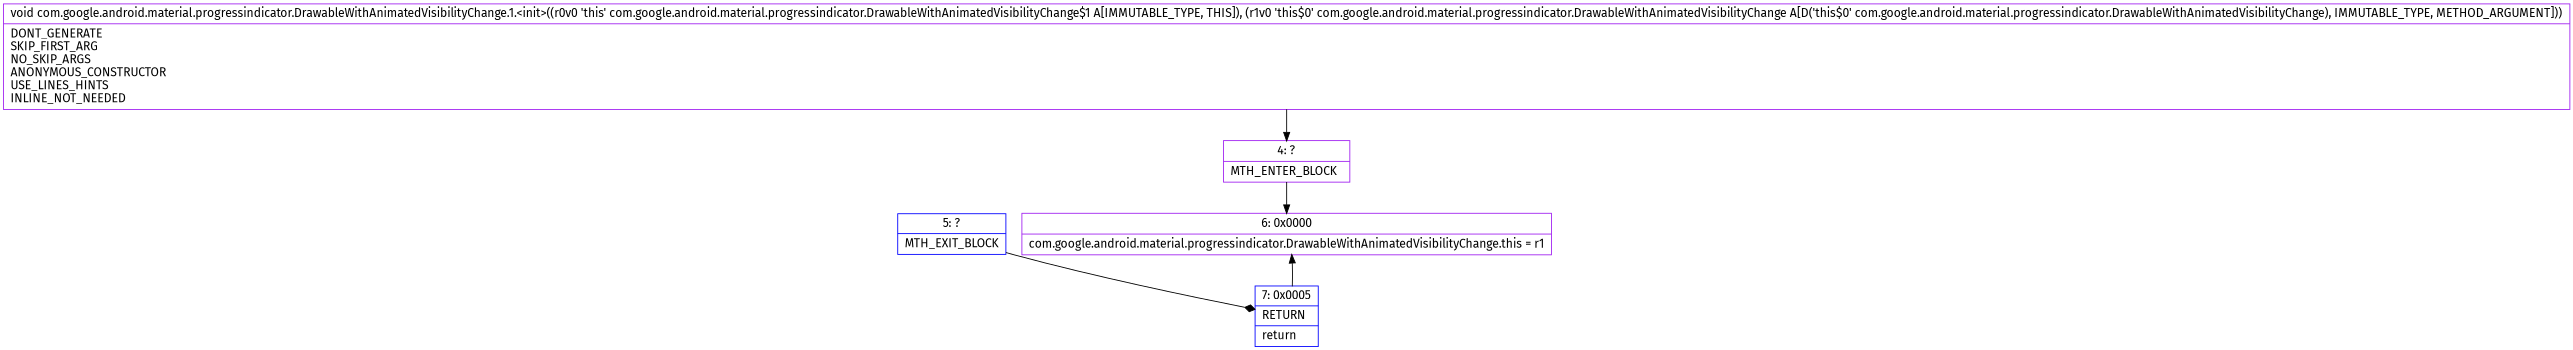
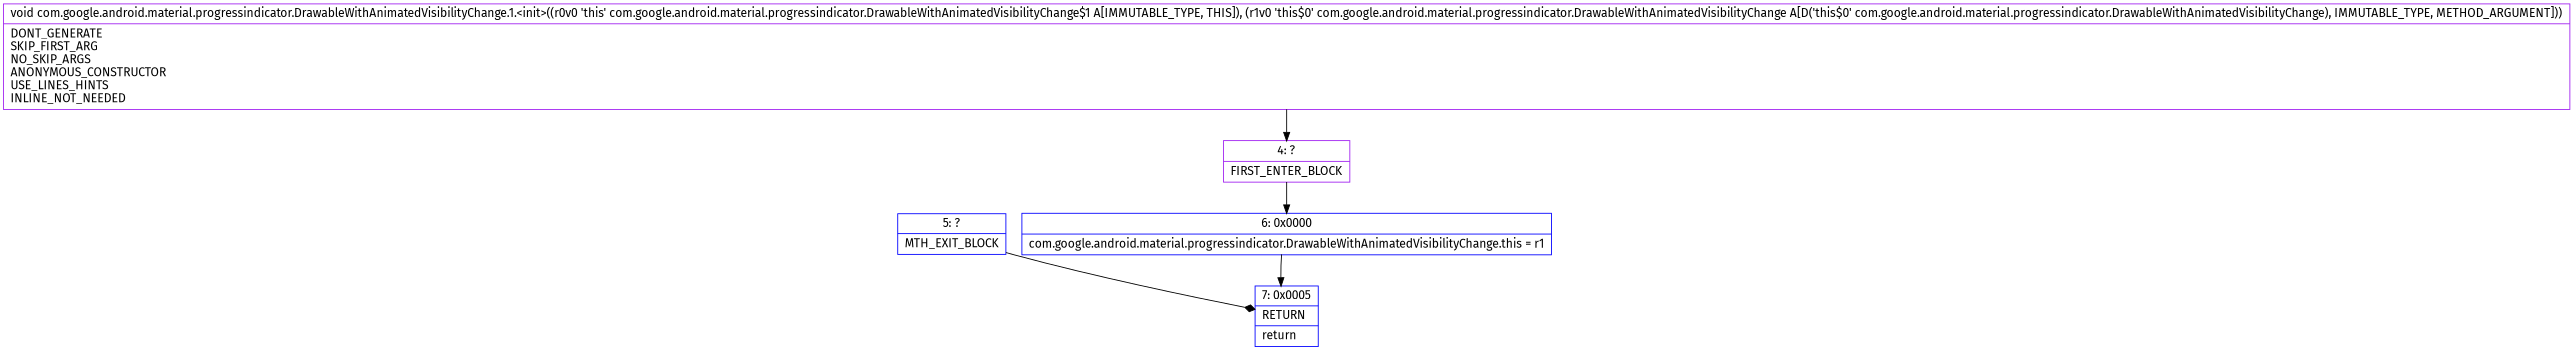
node "4: ?": text "MTH_ENTER_BLOCK" -> "FIRST_ENTER_BLOCK"
node "6: 0x0000": color purple -> blue
edge "7: 0x0005" -> "6: 0x0000": reversed
